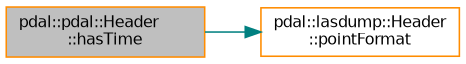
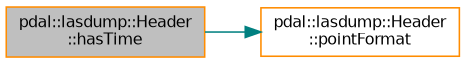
node "pdal::pdal::Header ::hasTime": label "pdal::pdal::Header ::hasTime" -> "pdal::lasdump::Header ::hasTime"
